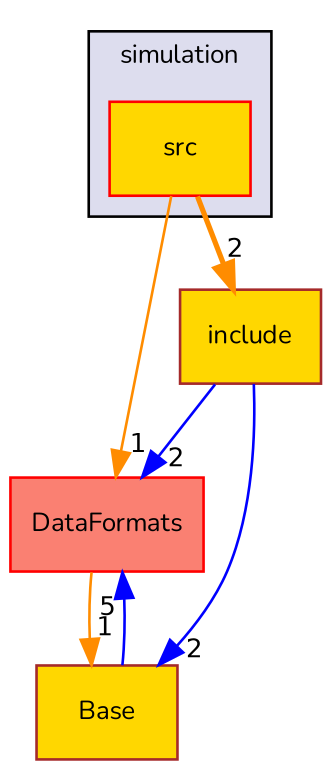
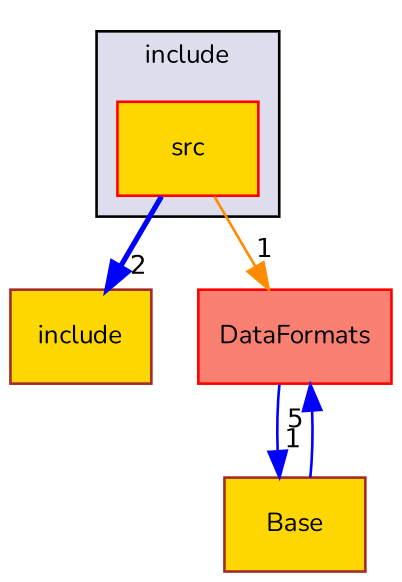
cluster "simulation": label "simulation" -> "include"
edge "src" -> "include": color darkorange -> blue
edge "include" -> "DataFormats": removed
edge "include" -> "Base": removed
edge "DataFormats" -> "Base": color darkorange -> blue
